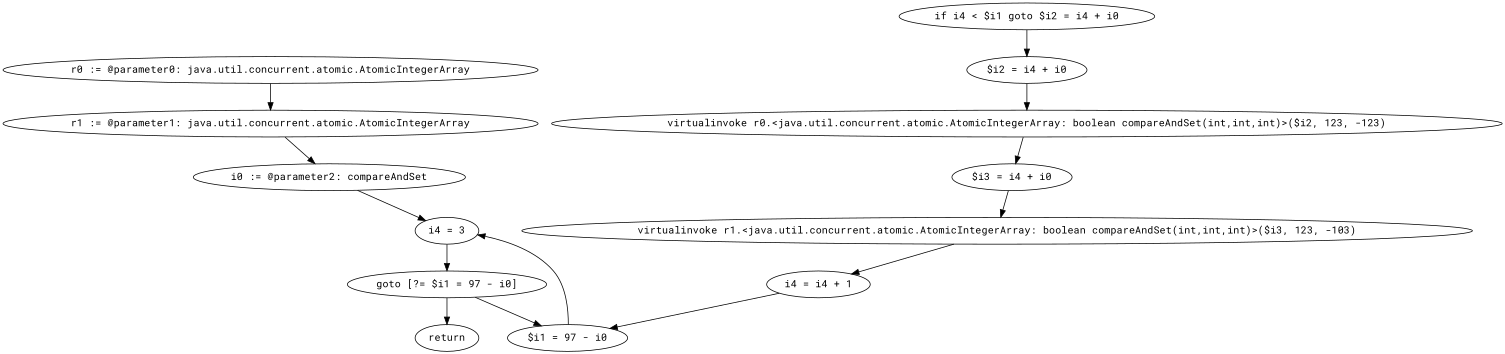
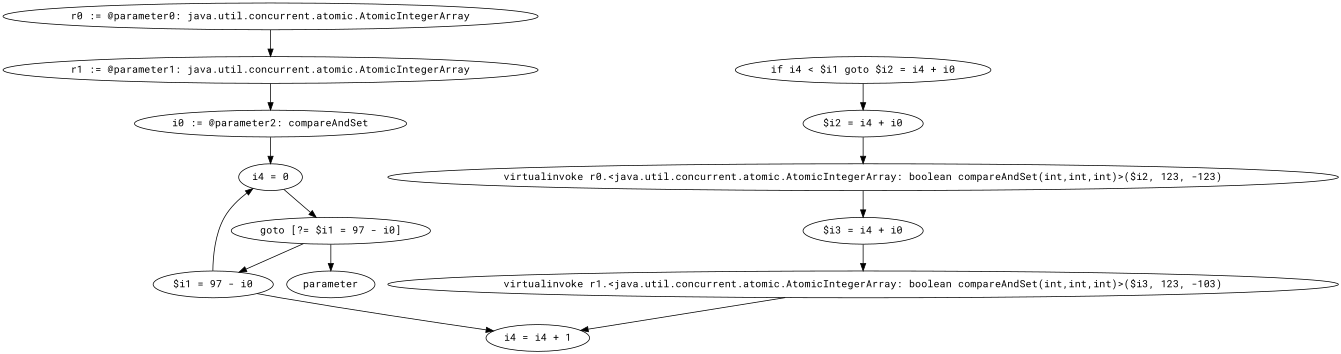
node "i4 = 3": label "i4 = 3" -> "i4 = 0"
edge "i4 = i4 + 1" -> "$i1 = 97 - i0": reversed
node "return": label "return" -> "parameter"
